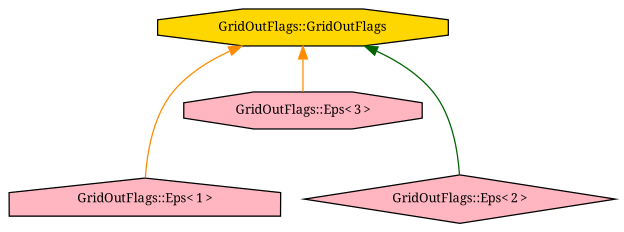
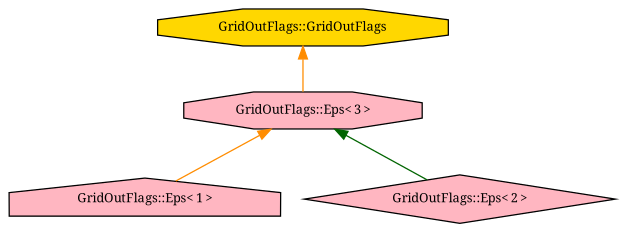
edge "GridOutFlags::Eps< 2 >" -> "GridOutFlags::GridOutFlags": now "GridOutFlags::Eps< 2 >" -> "GridOutFlags::Eps< 3 >"
edge "GridOutFlags::Eps< 1 >" -> "GridOutFlags::GridOutFlags": now "GridOutFlags::Eps< 1 >" -> "GridOutFlags::Eps< 3 >"
